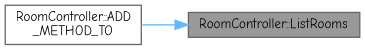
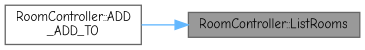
node "RoomController::ADD _METHOD_TO": label "RoomController::ADD _METHOD_TO" -> "RoomController::ADD _ADD_TO"
